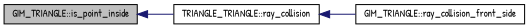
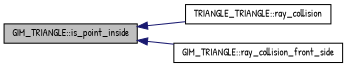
edge "GIM_TRIANGLE::ray_collision_front_side" -> "TRIANGLE_TRIANGLE::ray_collision": now "GIM_TRIANGLE::ray_collision_front_side" -> "GIM_TRIANGLE::is_point_inside"
